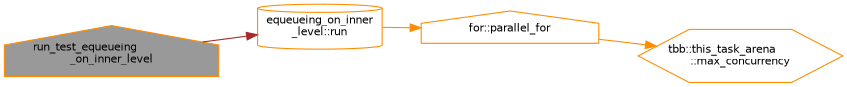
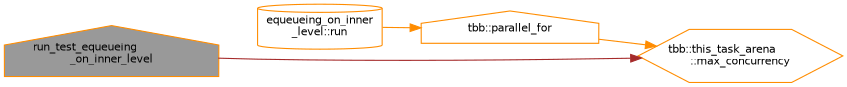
node "for::parallel_for": label "for::parallel_for" -> "tbb::parallel_for"
edge "run_test_equeueing _on_inner_level" -> "equeueing_on_inner _level::run": now "run_test_equeueing _on_inner_level" -> "tbb::this_task_arena ::max_concurrency"
